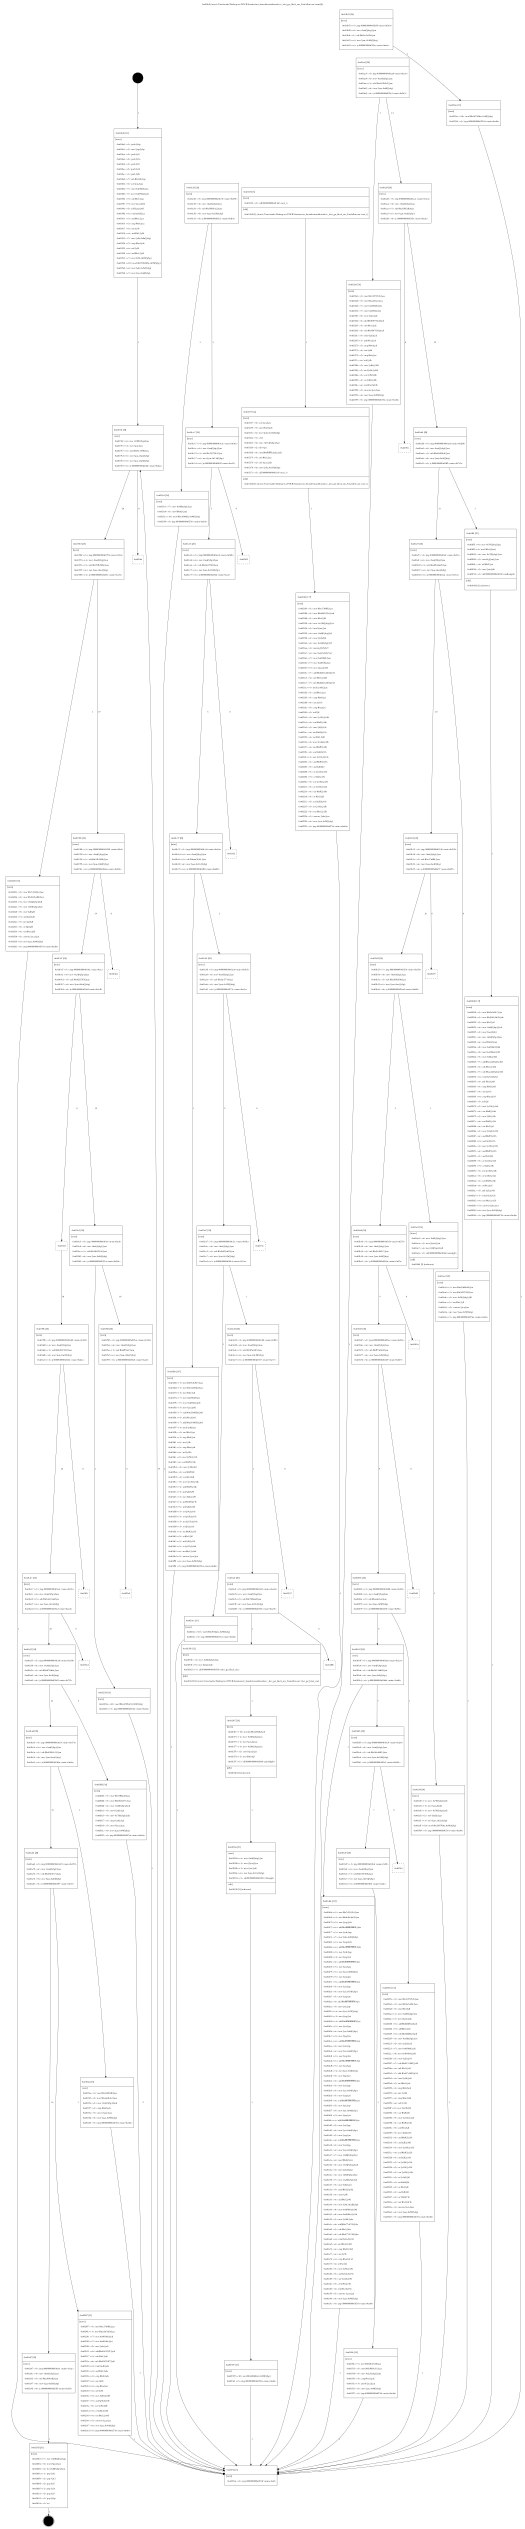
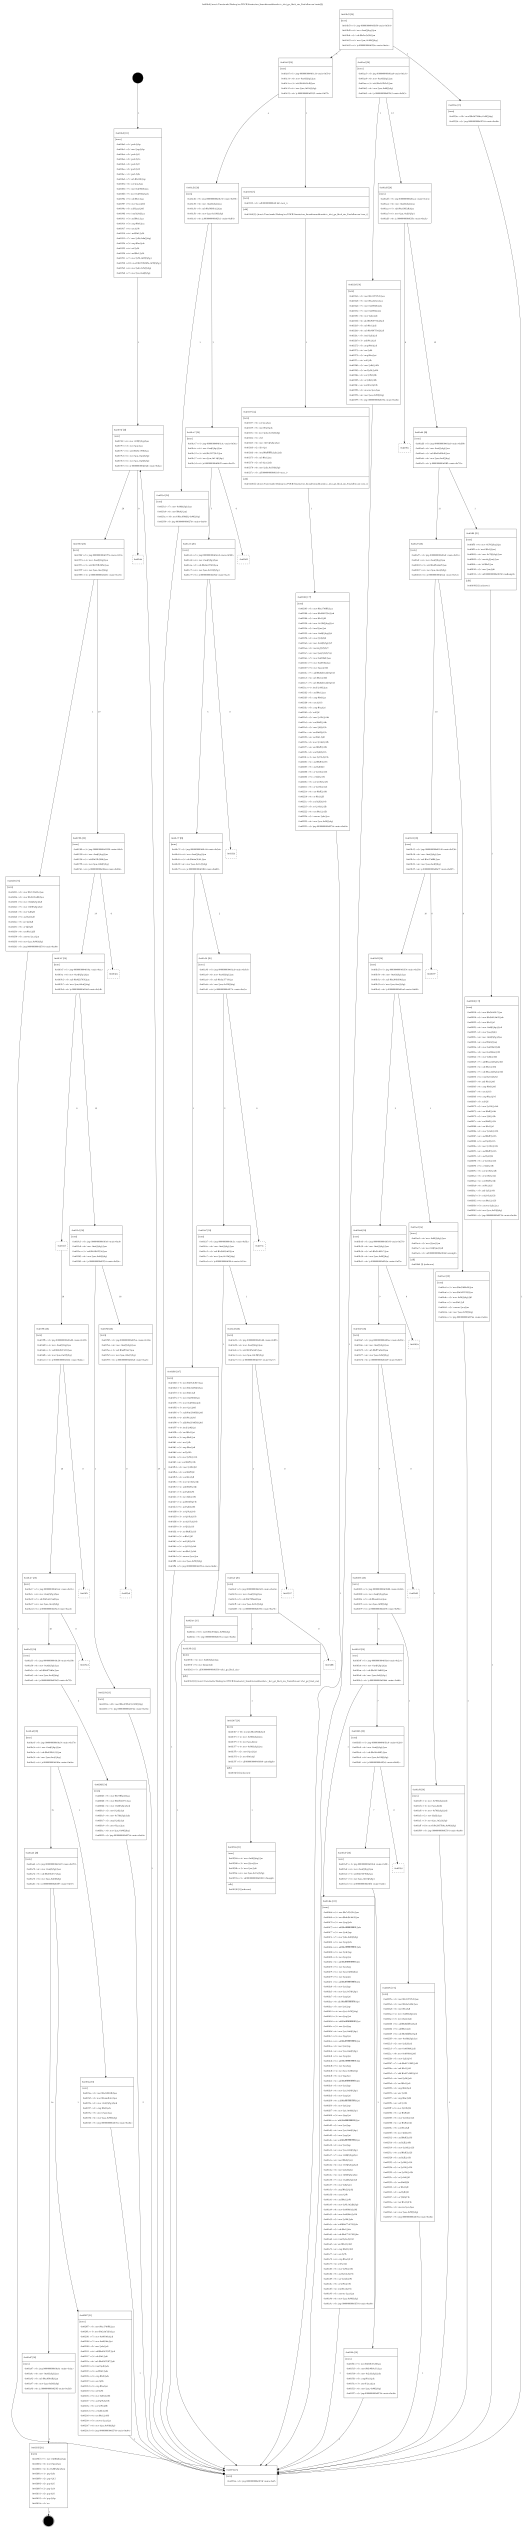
node "0x401c0f [28]": added
edge "0x401a33 [28]" -> "0x401a4f [28]": removed, label "16"
node "0x402399 [15]": removed
